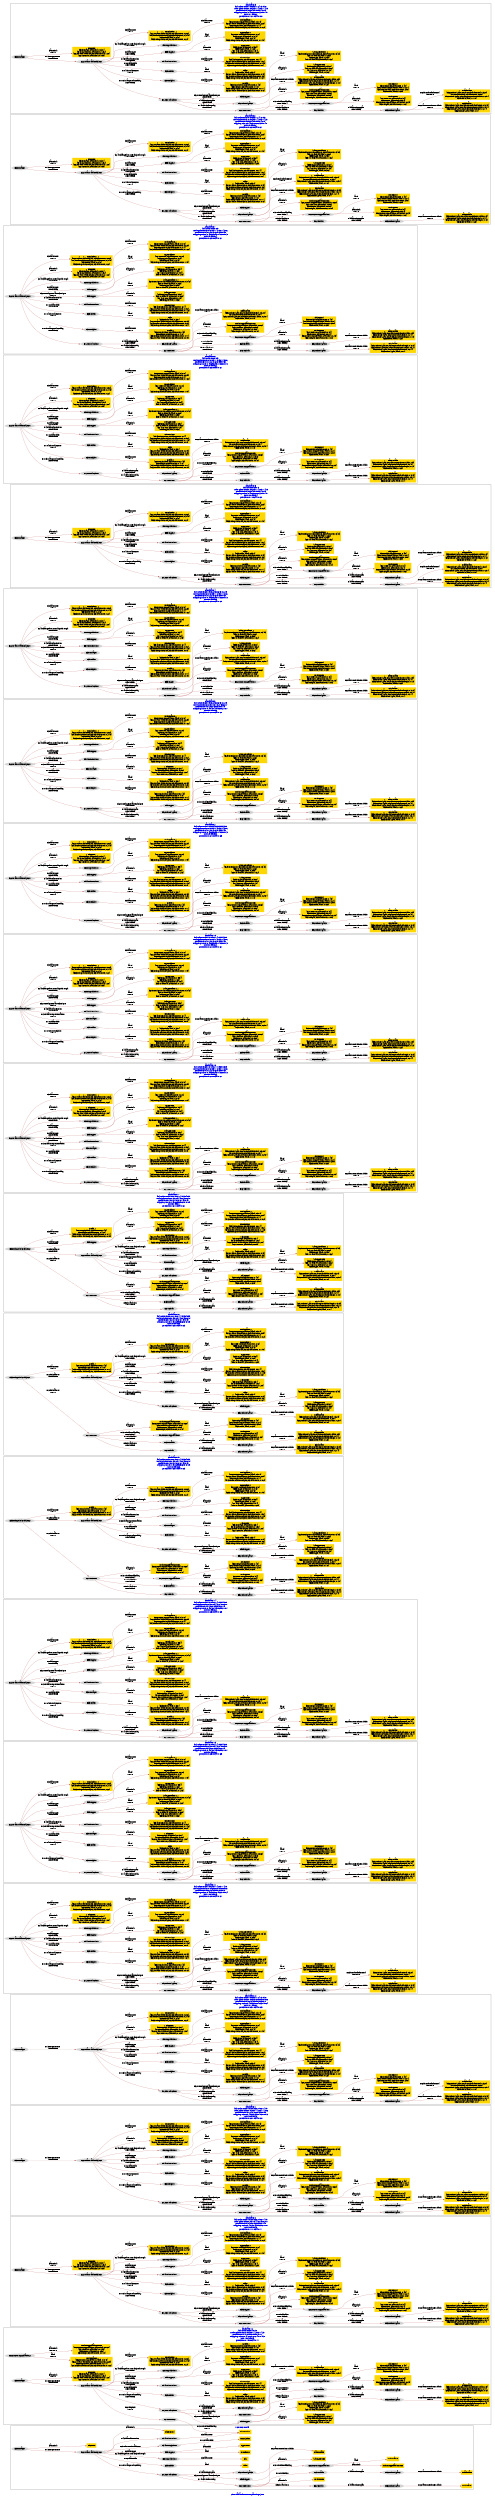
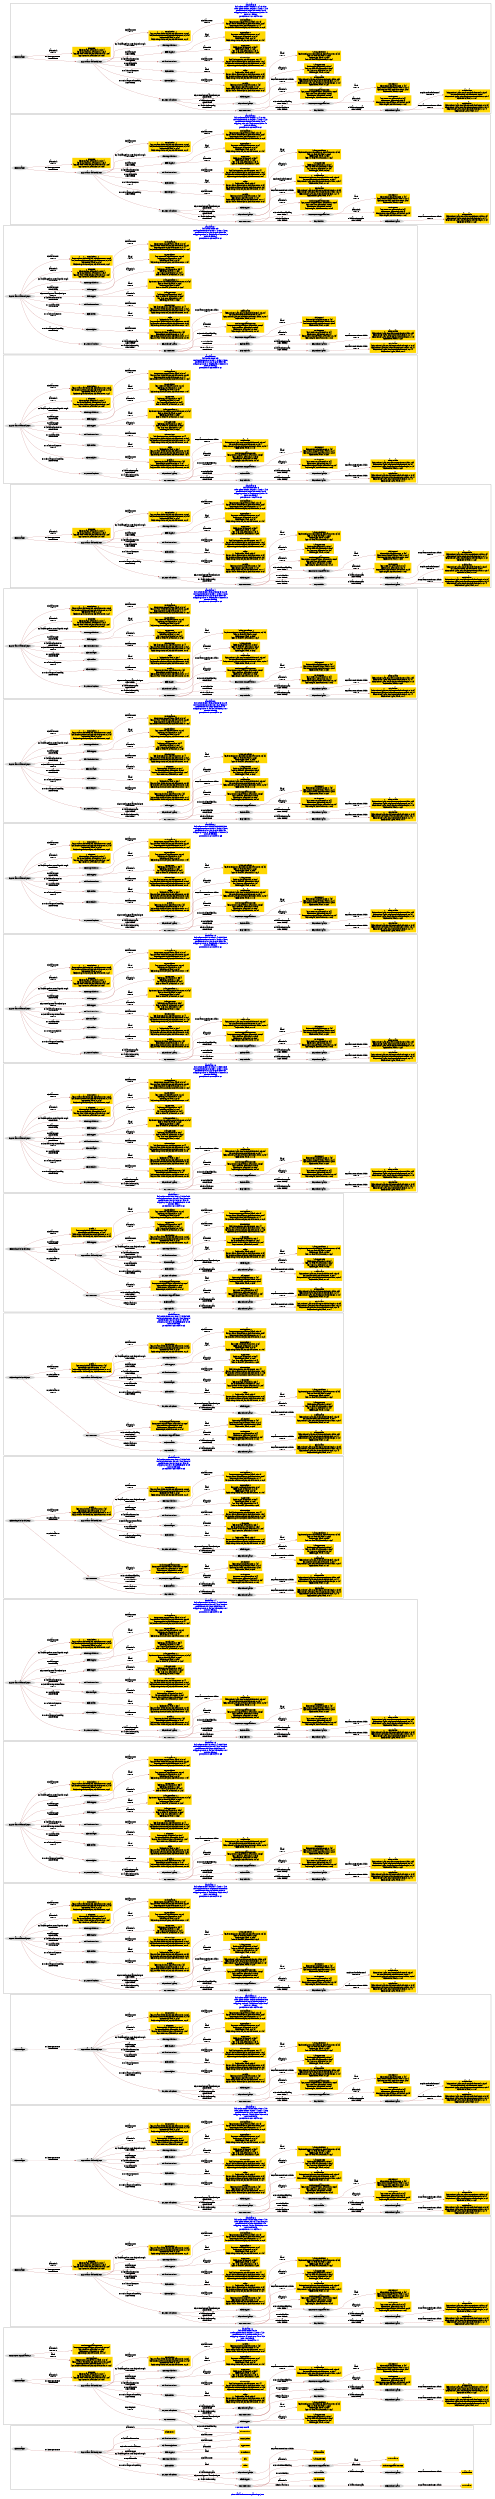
edge "E34_Inscription1" -> "Inscription": label "P102_has_title" -> "P3_has_note"
node "Pic_URL": removed
